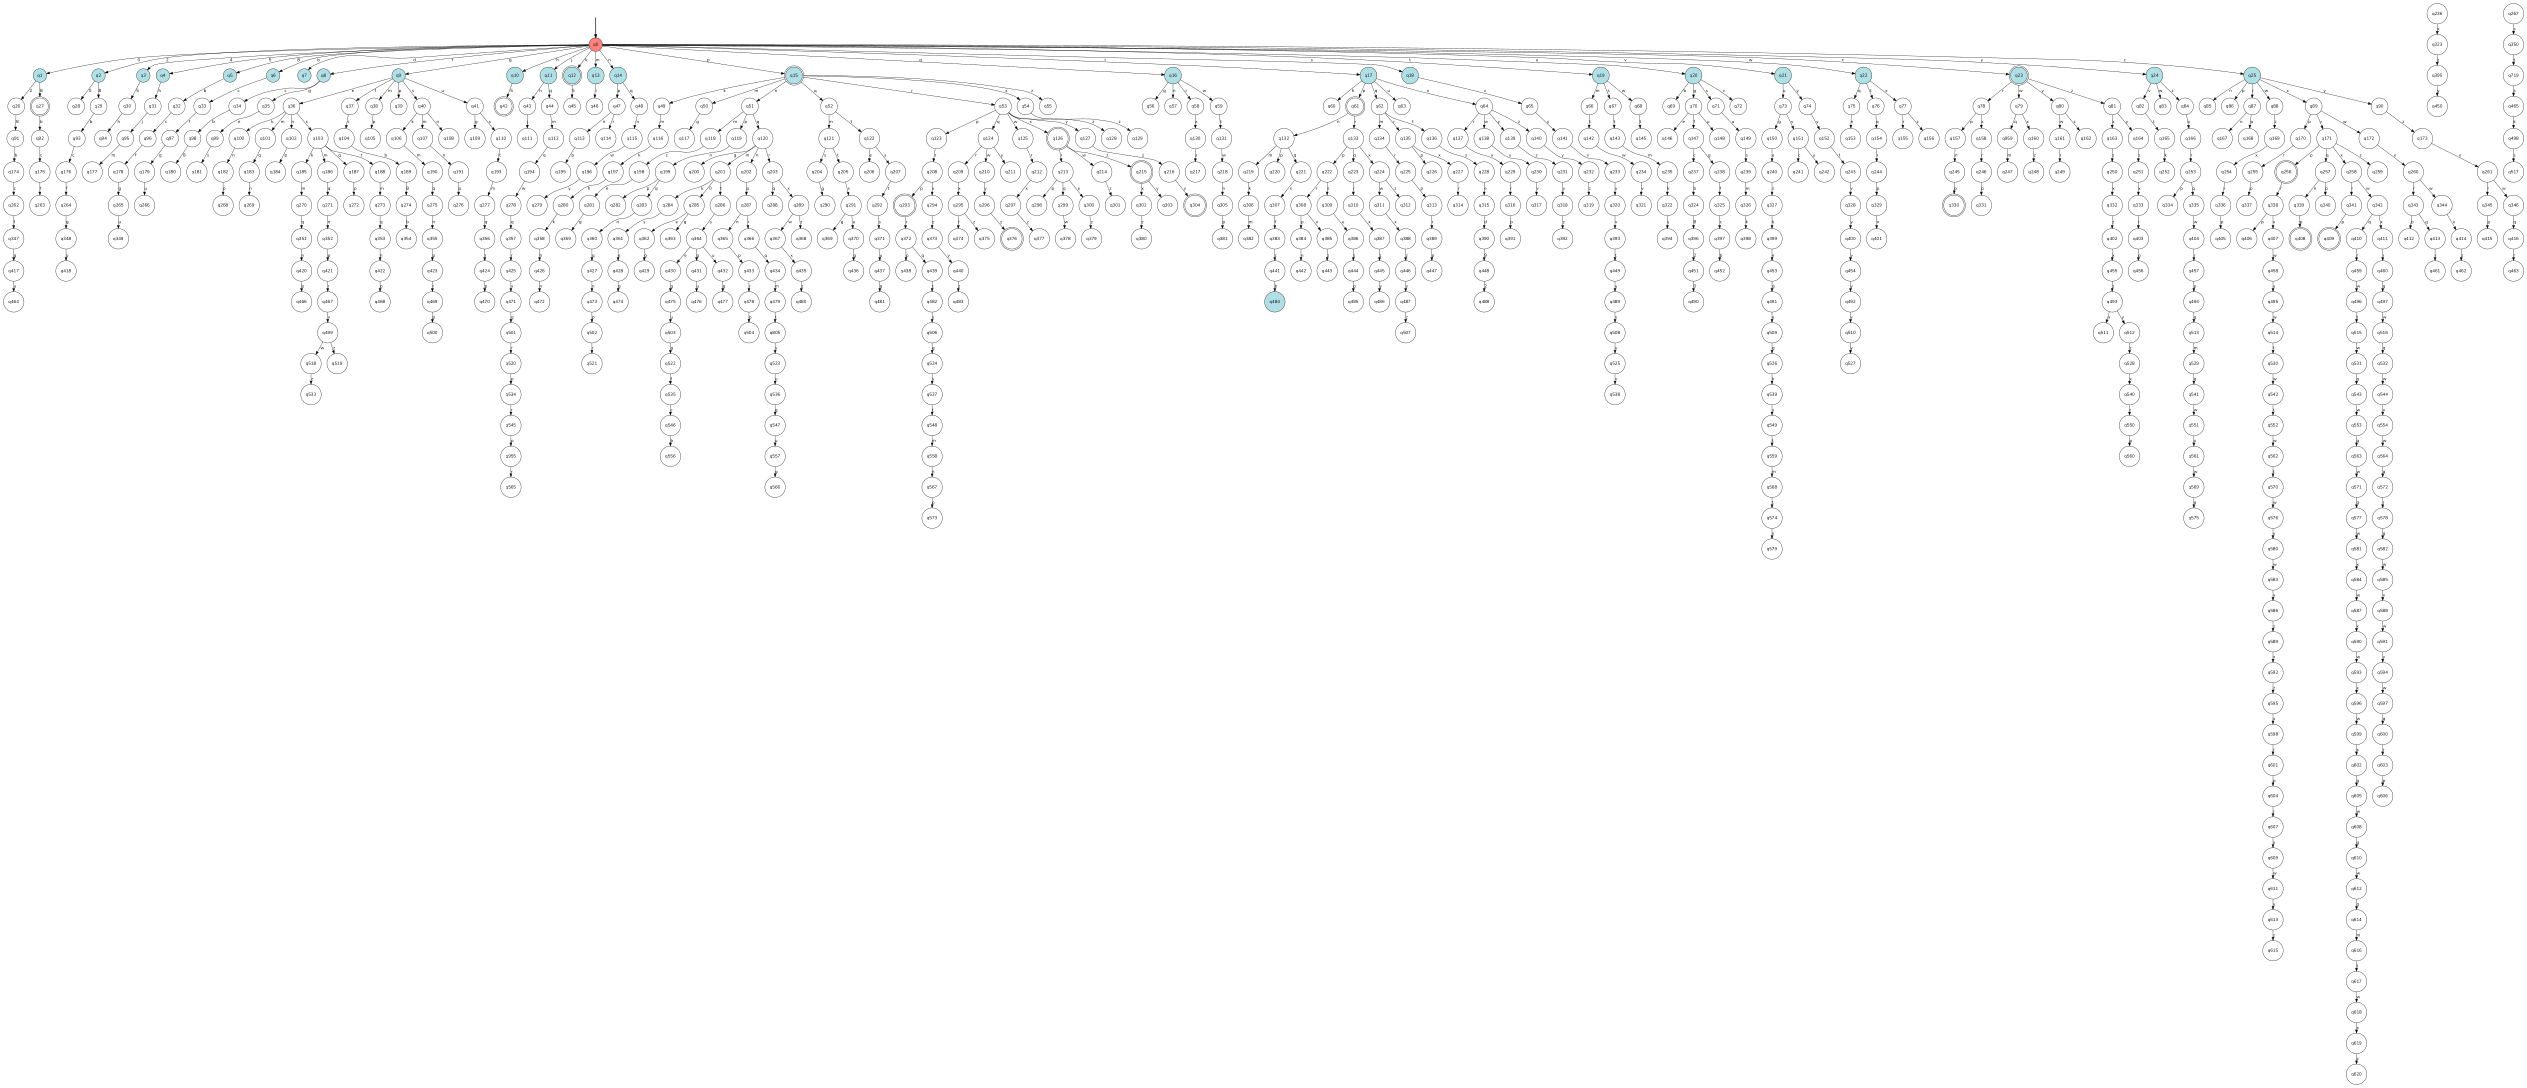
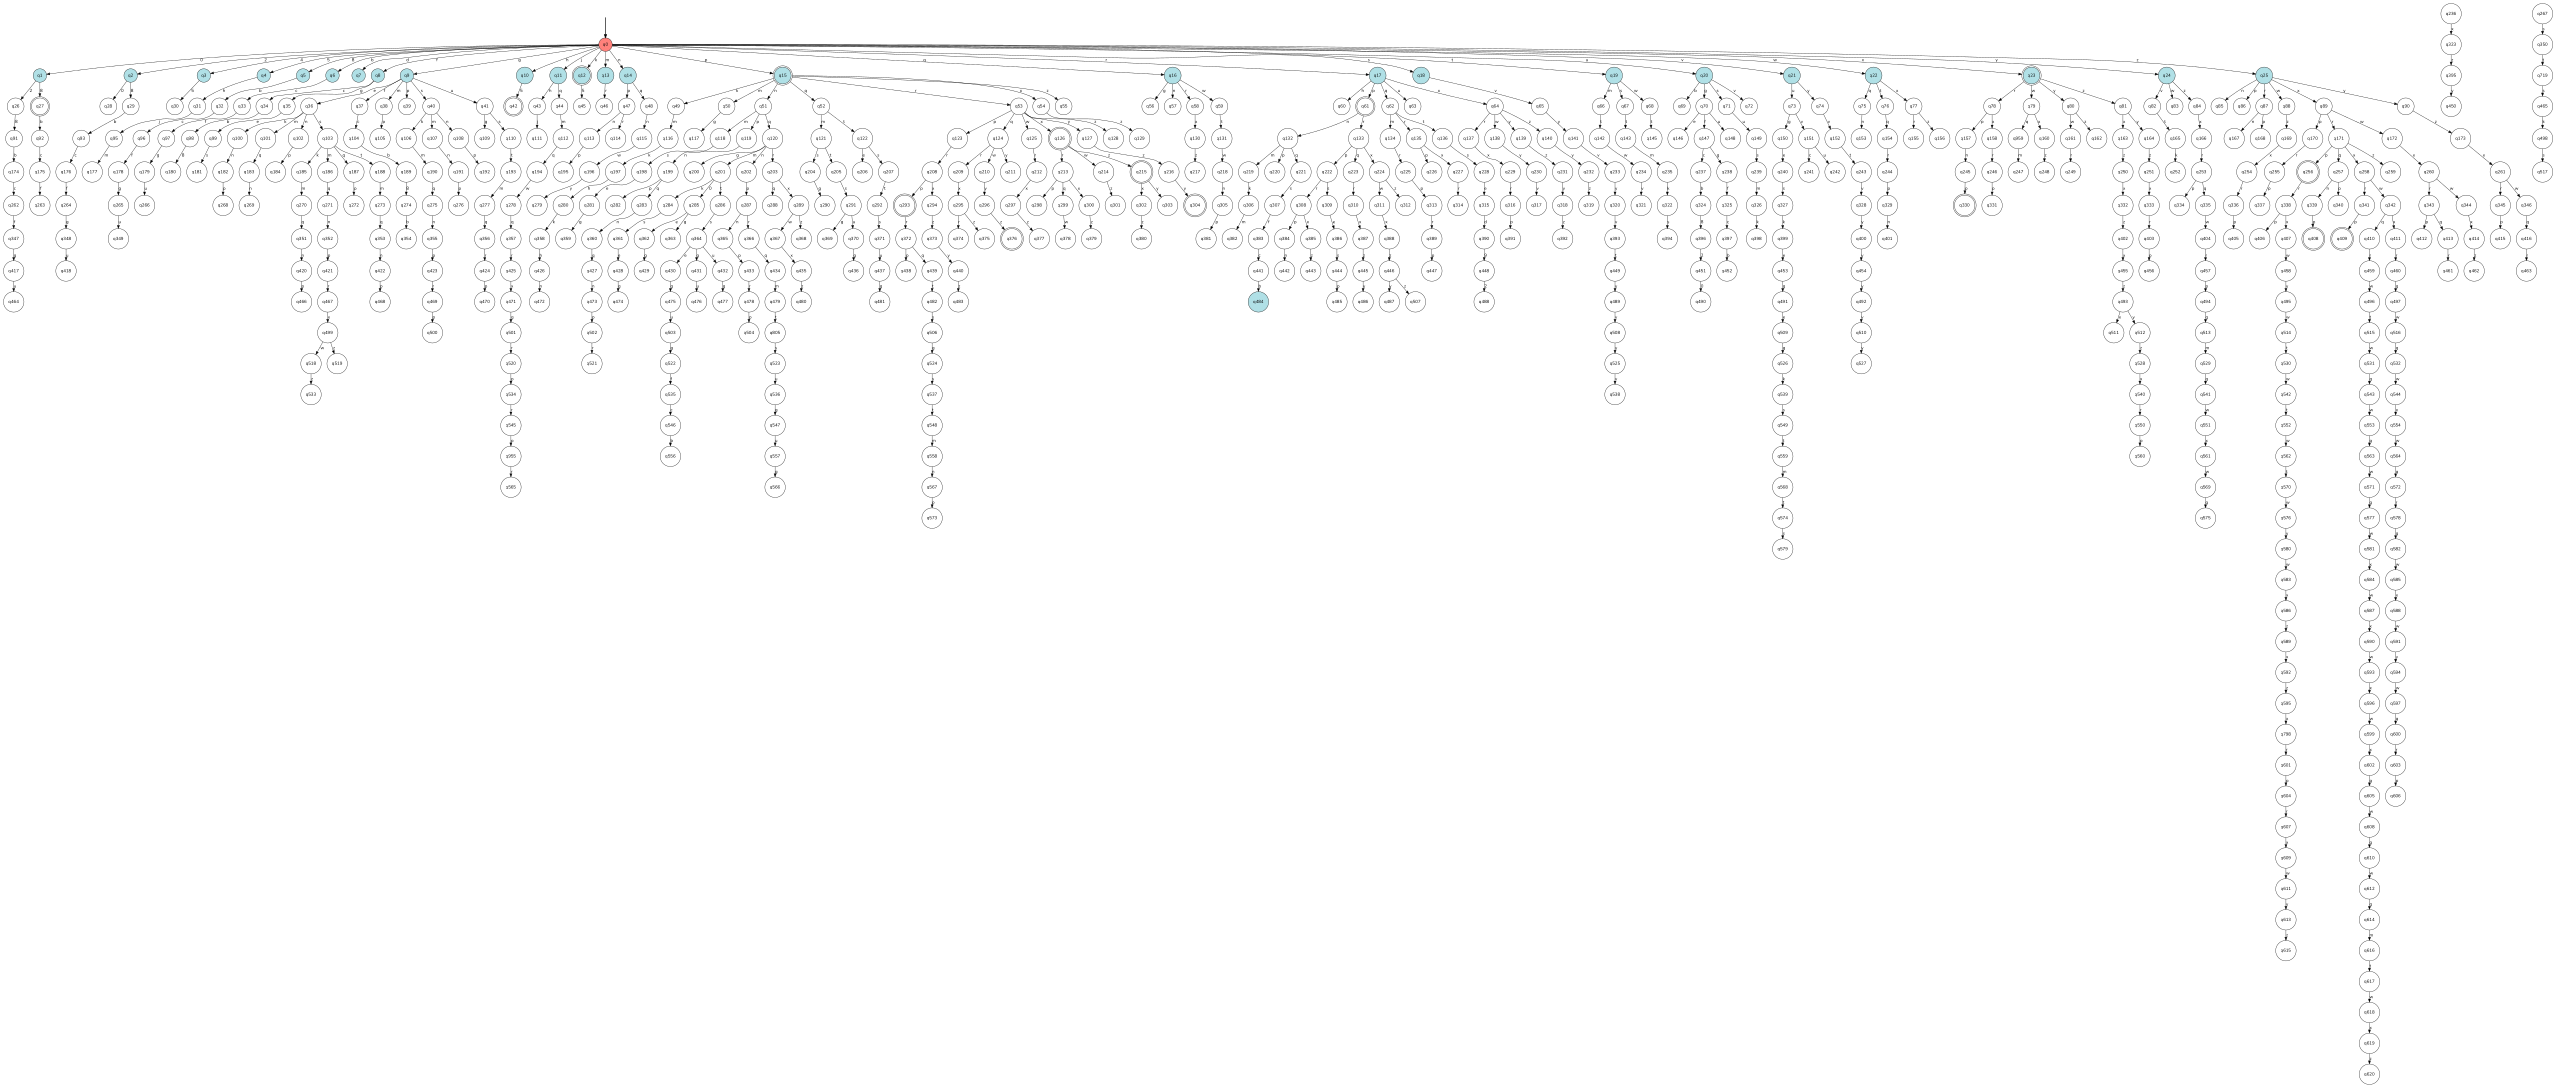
node "q94": removed
node "q192": added
edge "q487" -> "q507": now "q446" -> "q507"
node "q598": label "q598" -> "q798"
